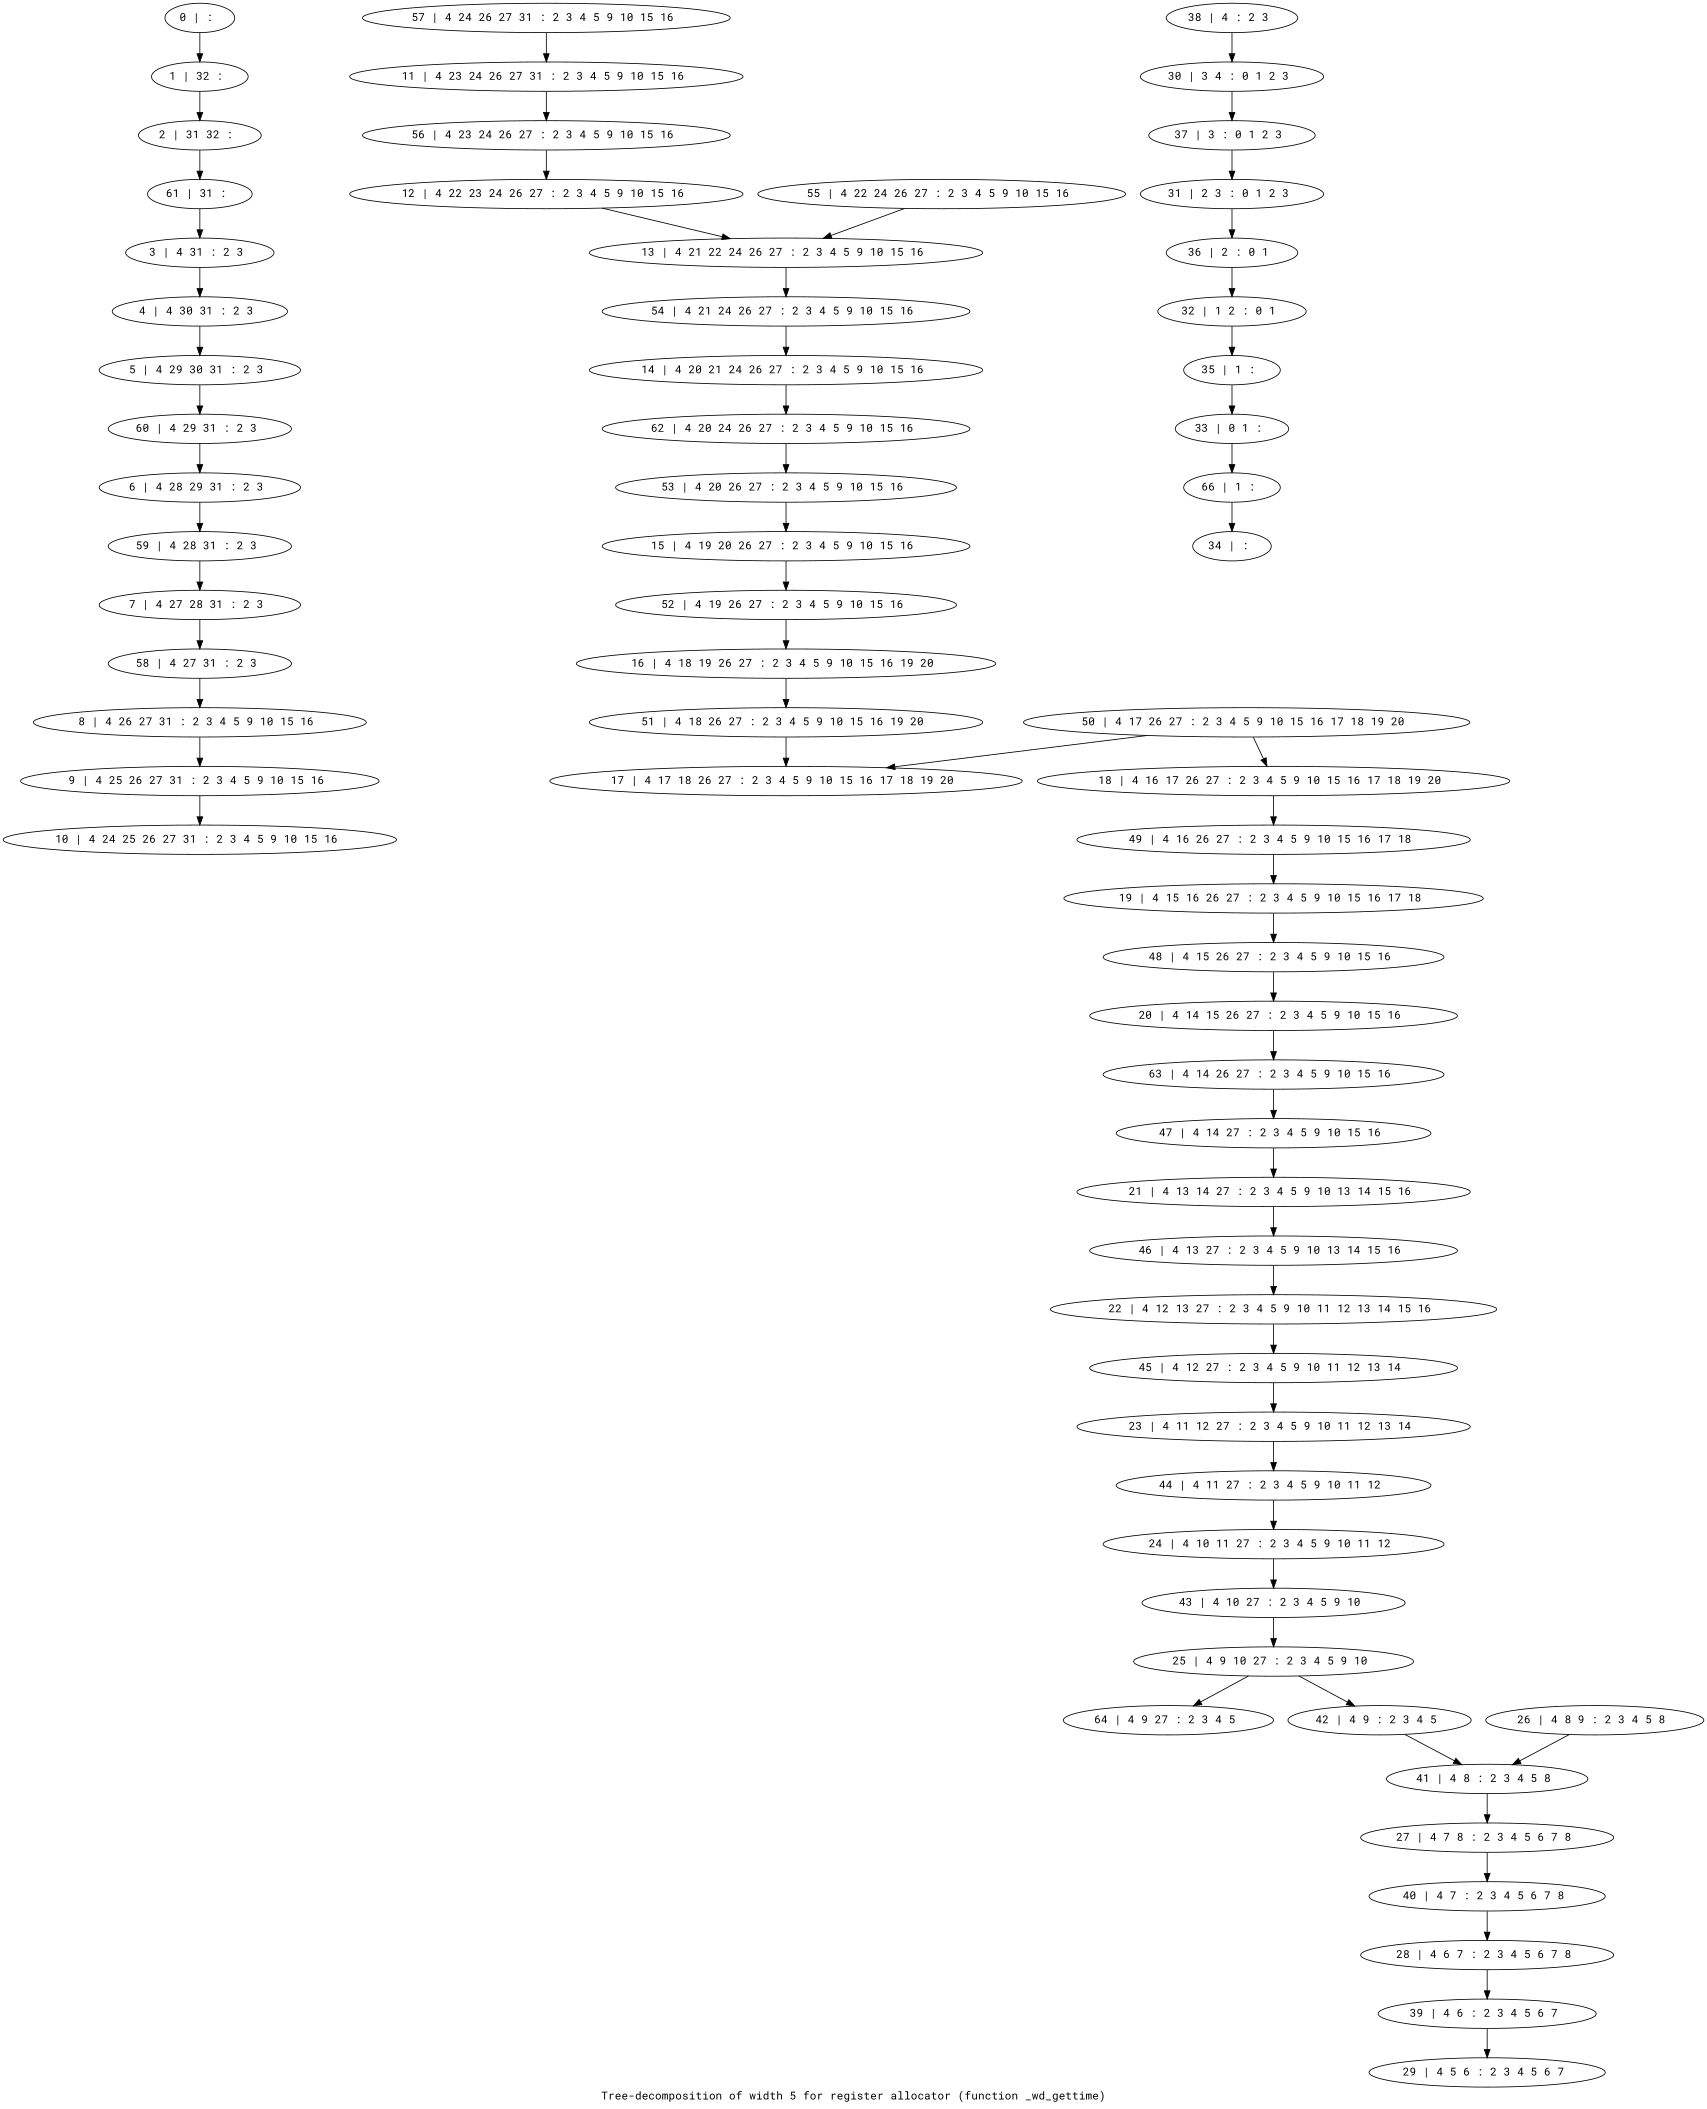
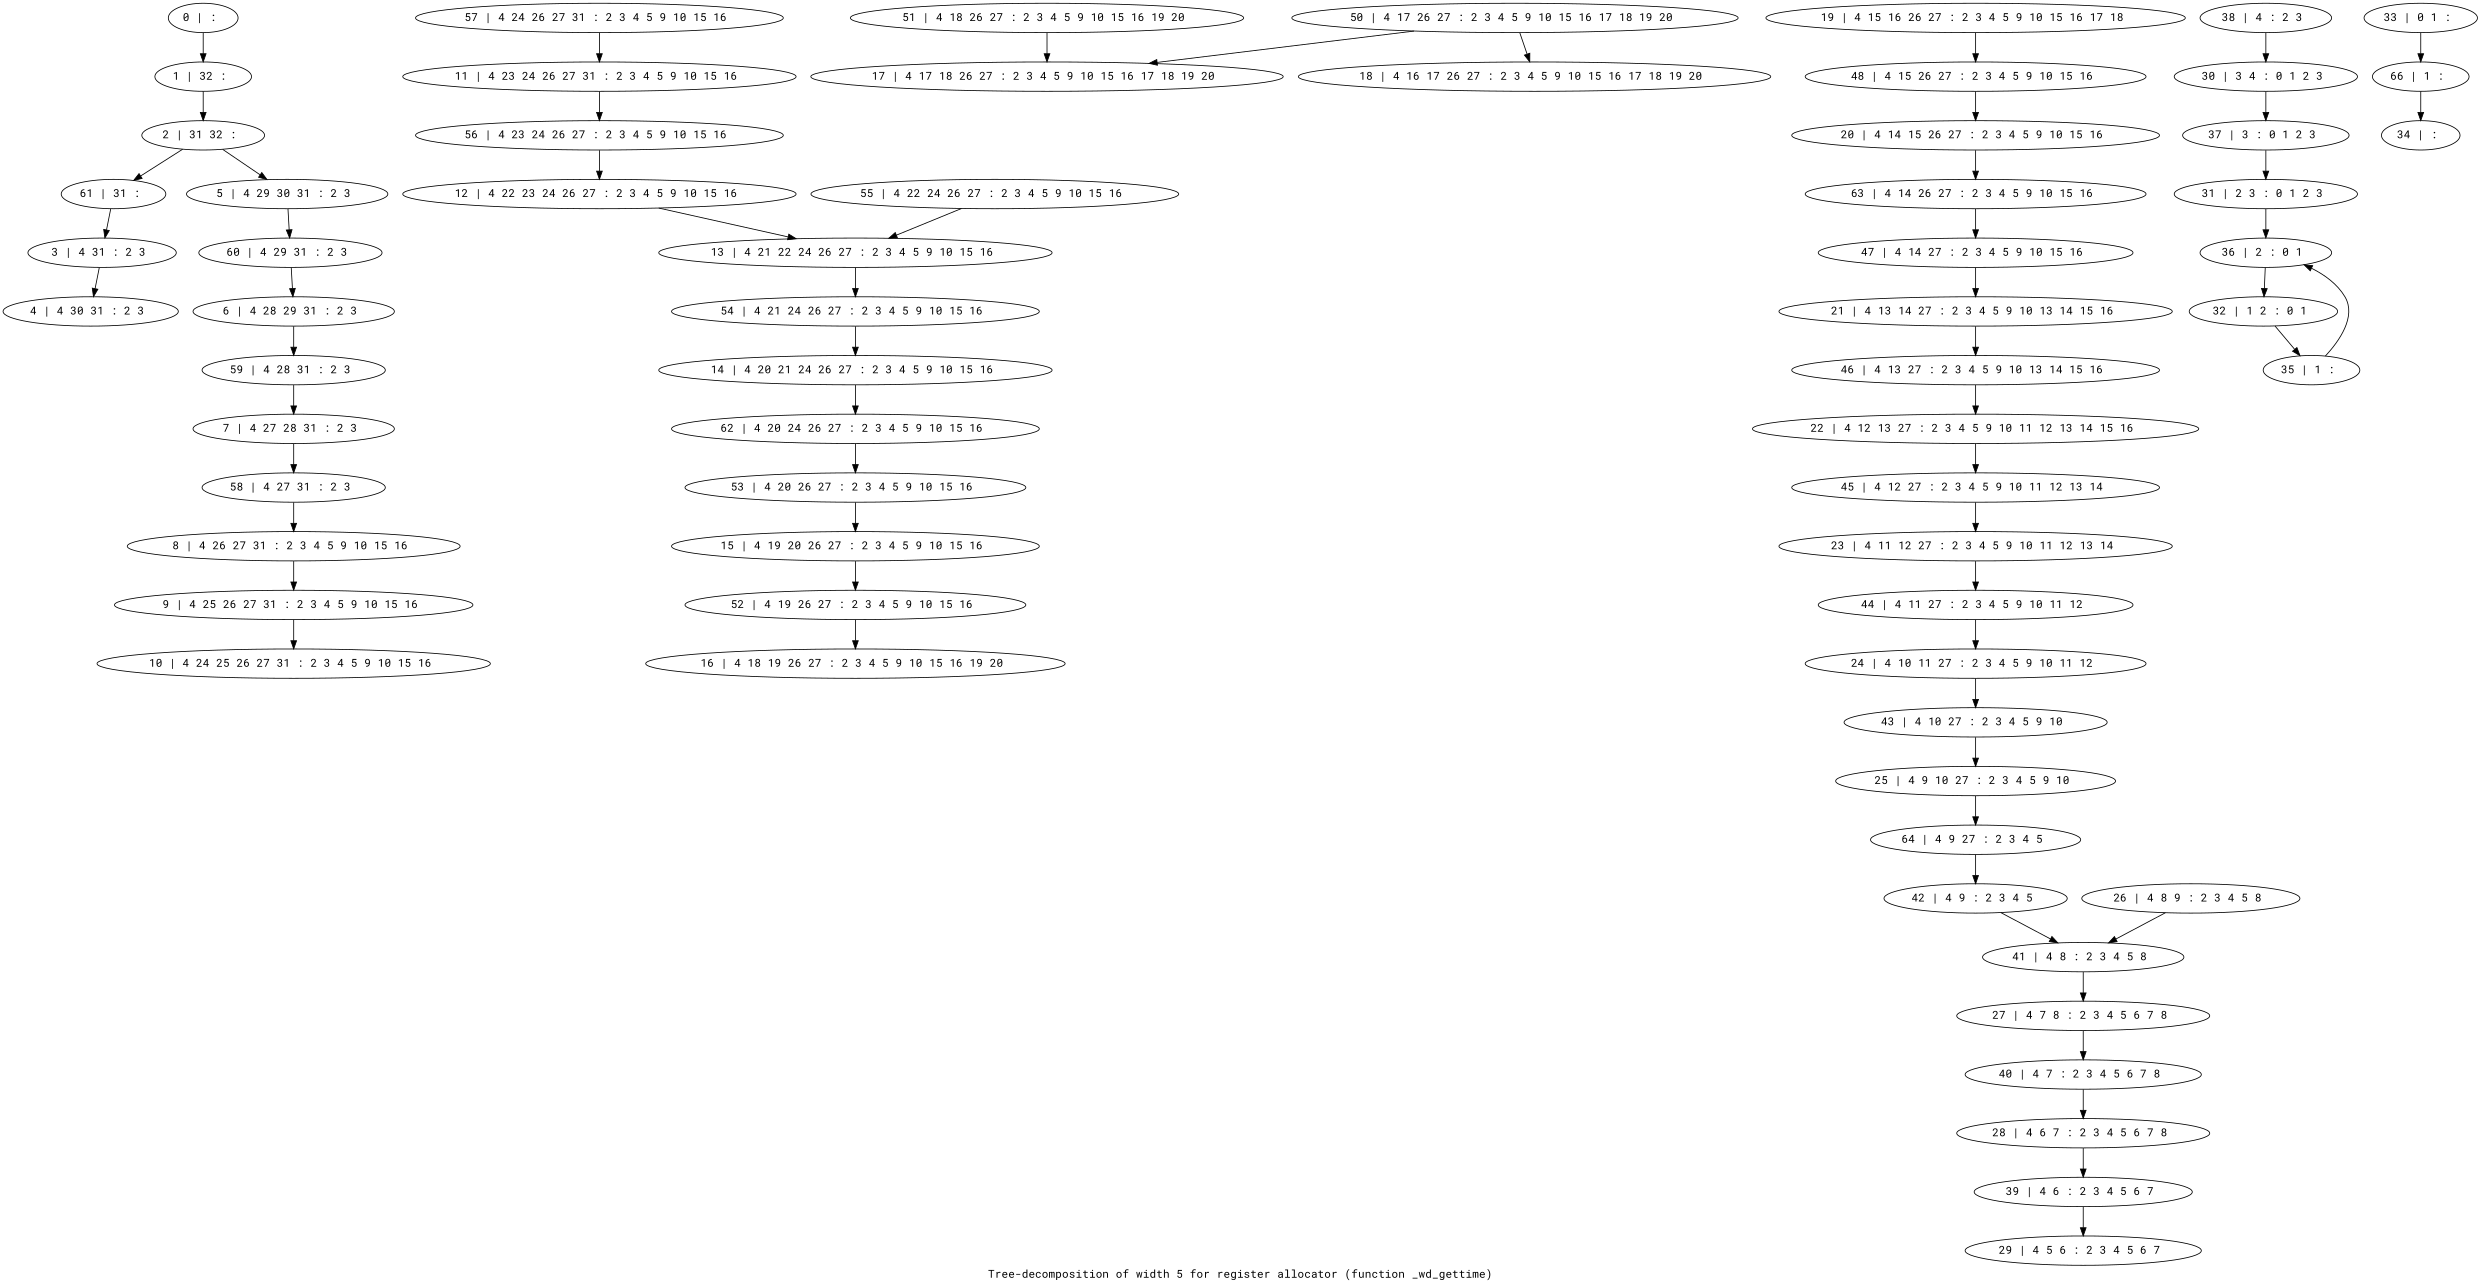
edge "4 | 4 30 31 : 2 3" -> "5 | 4 29 30 31 : 2 3": now "2 | 31 32 :" -> "5 | 4 29 30 31 : 2 3"
edge "35 | 1 :" -> "33 | 0 1 :": now "35 | 1 :" -> "36 | 2 : 0 1"
edge "16 | 4 18 19 26 27 : 2 3 4 5 9 10 15 16 19 20" -> "51 | 4 18 26 27 : 2 3 4 5 9 10 15 16 19 20": removed
node "49 | 4 16 26 27 : 2 3 4 5 9 10 15 16 17 18": removed
edge "25 | 4 9 10 27 : 2 3 4 5 9 10" -> "42 | 4 9 : 2 3 4 5": now "64 | 4 9 27 : 2 3 4 5" -> "42 | 4 9 : 2 3 4 5"
